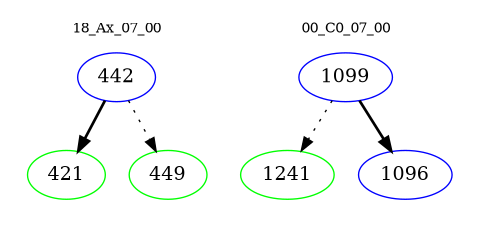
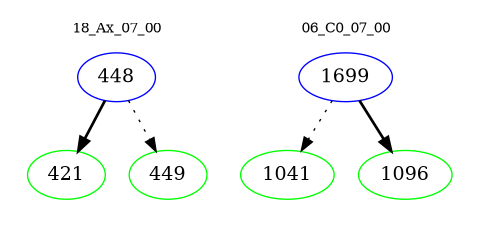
cluster "00_C0_07_00": label "00_C0_07_00" -> "06_C0_07_00"
node "442": label "442" -> "448"
node "1099": label "1099" -> "1699"
node "1241": label "1241" -> "1041"
node "1096": color blue -> green
